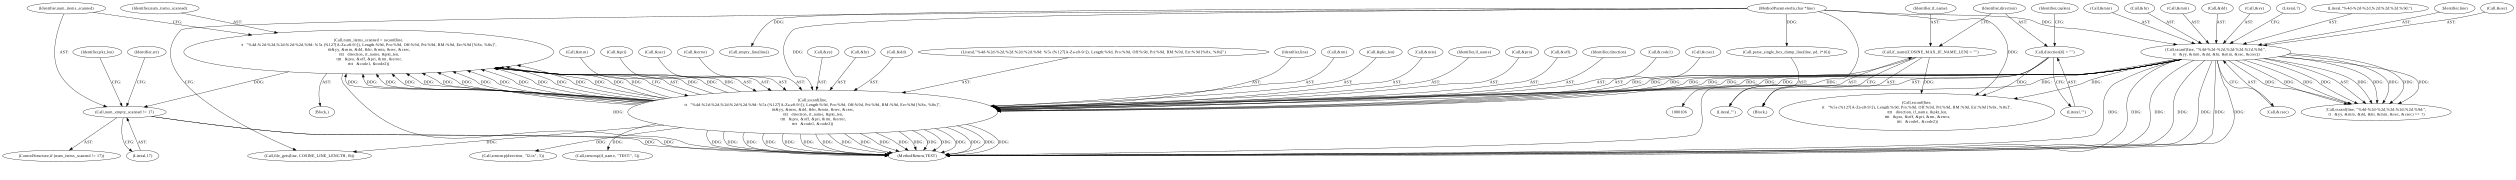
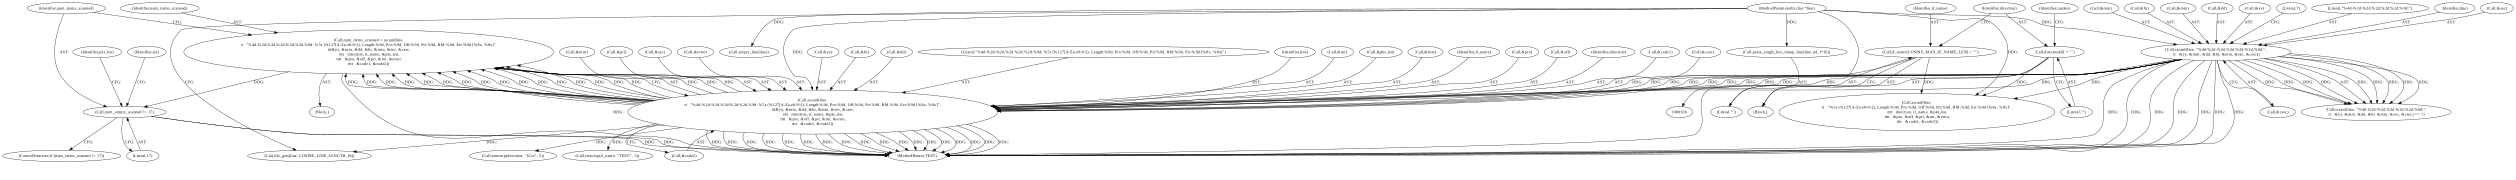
edge "(Call,num_empty_scanned != 17)" -> "(ControlStructure,if (num_items_scanned != 17))": label "AST: " -> "CFG: "
node "(Call,&code2)": added
